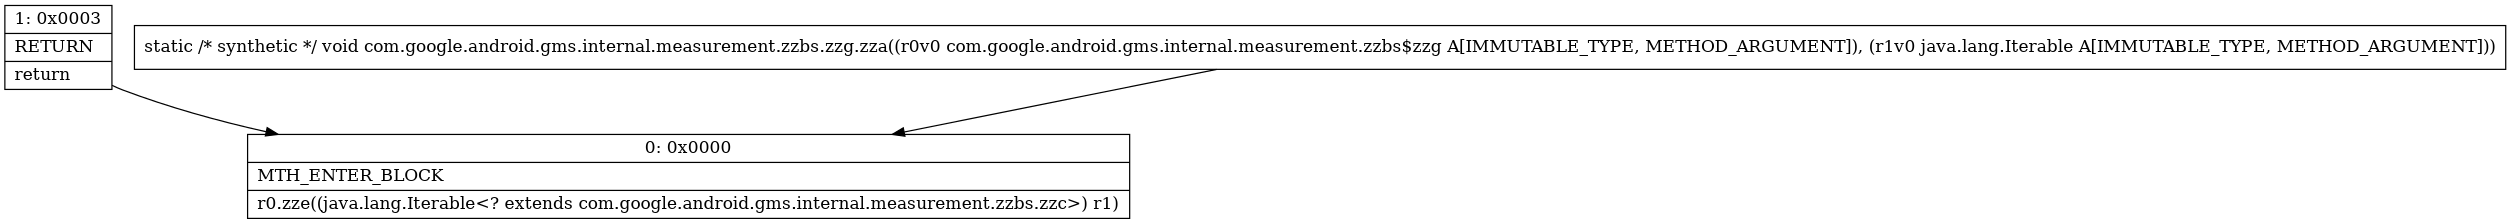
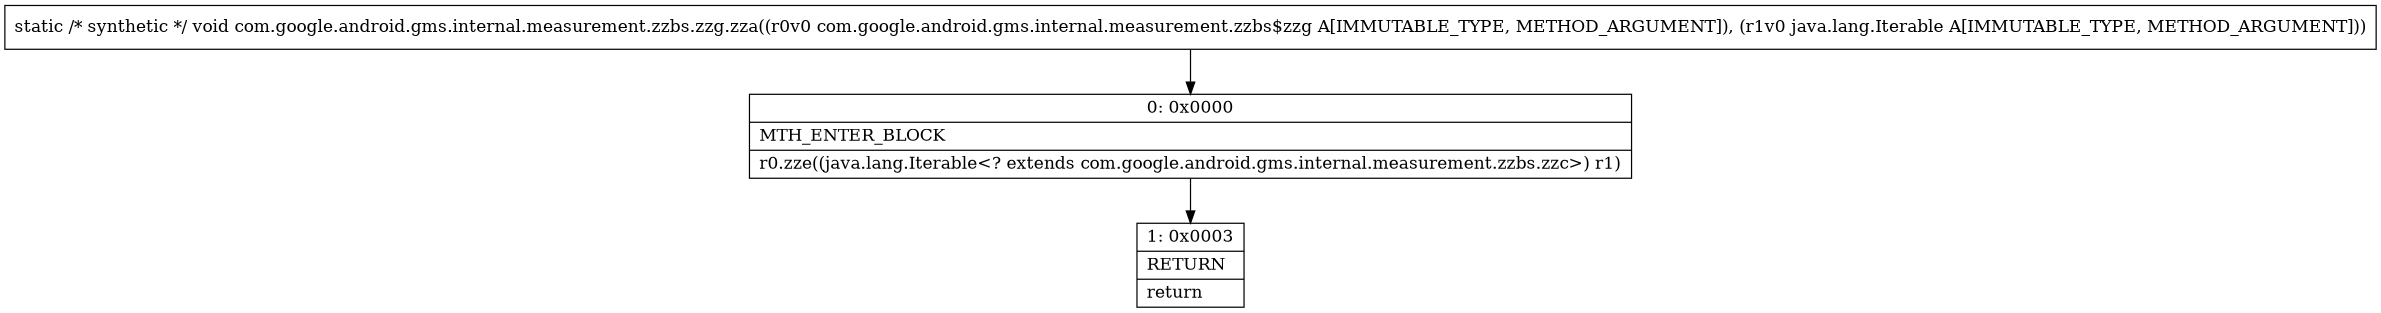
edge "1: 0x0003" -> "0: 0x0000": reversed
